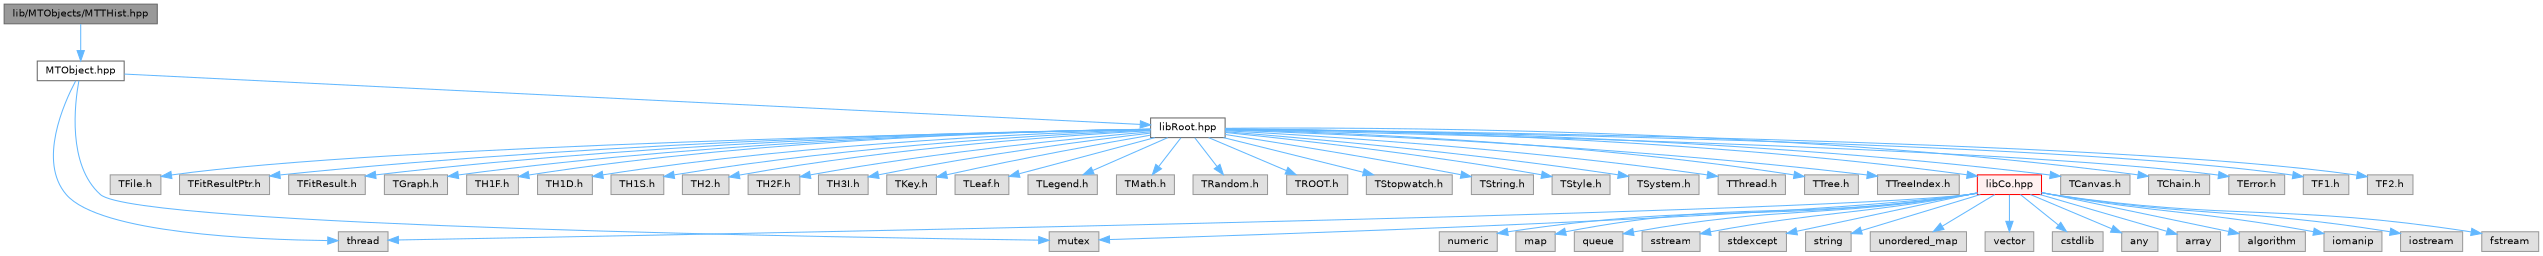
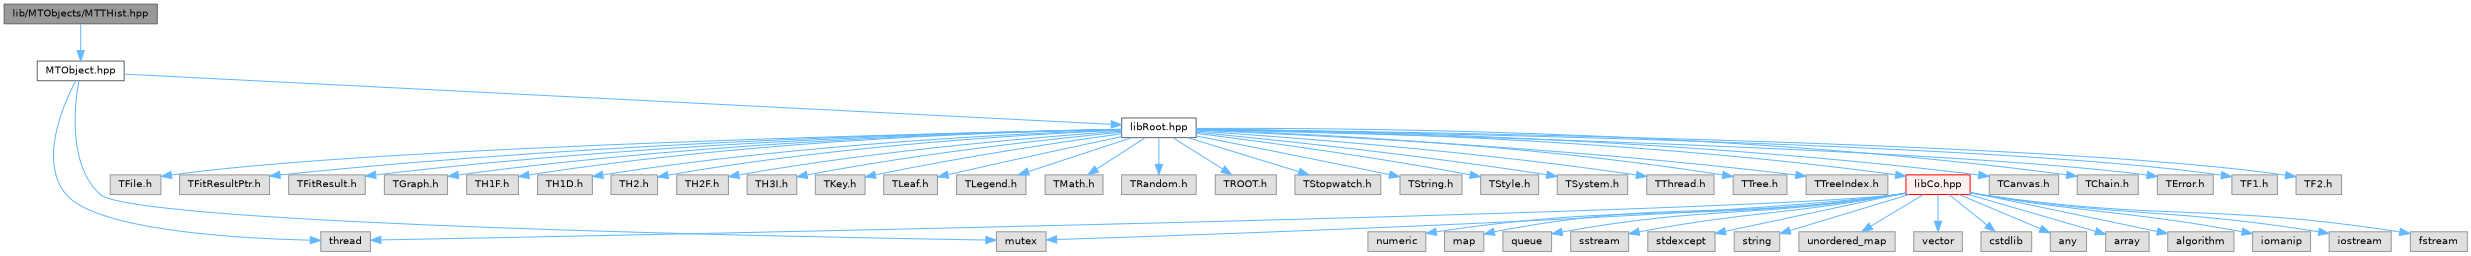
node "TH1S.h": removed
